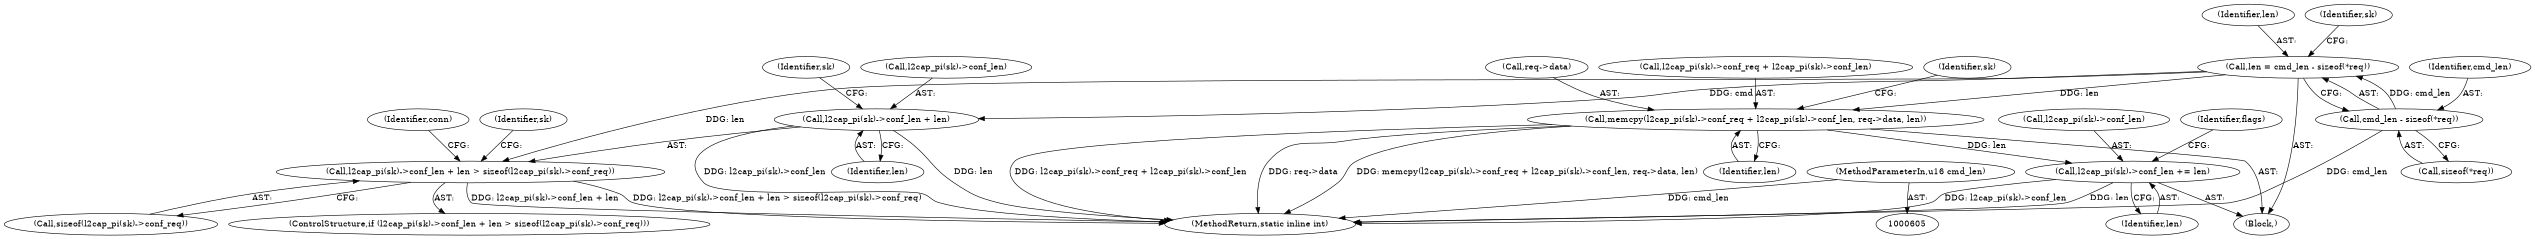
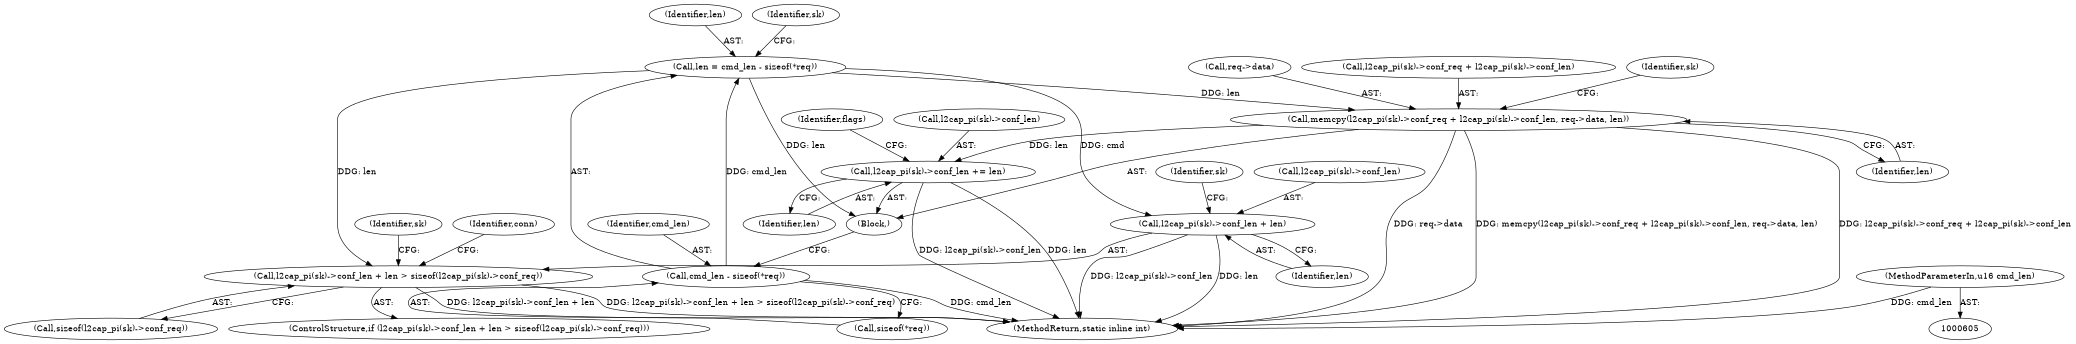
edge "(Call,len = cmd_len - sizeof(*req))" -> "(Call,cmd_len - sizeof(*req))": now "(Block,)" -> "(Call,cmd_len - sizeof(*req))"
edge "(Call,len = cmd_len - sizeof(*req))" -> "(Block,)": label "AST: " -> "DDG: len"
